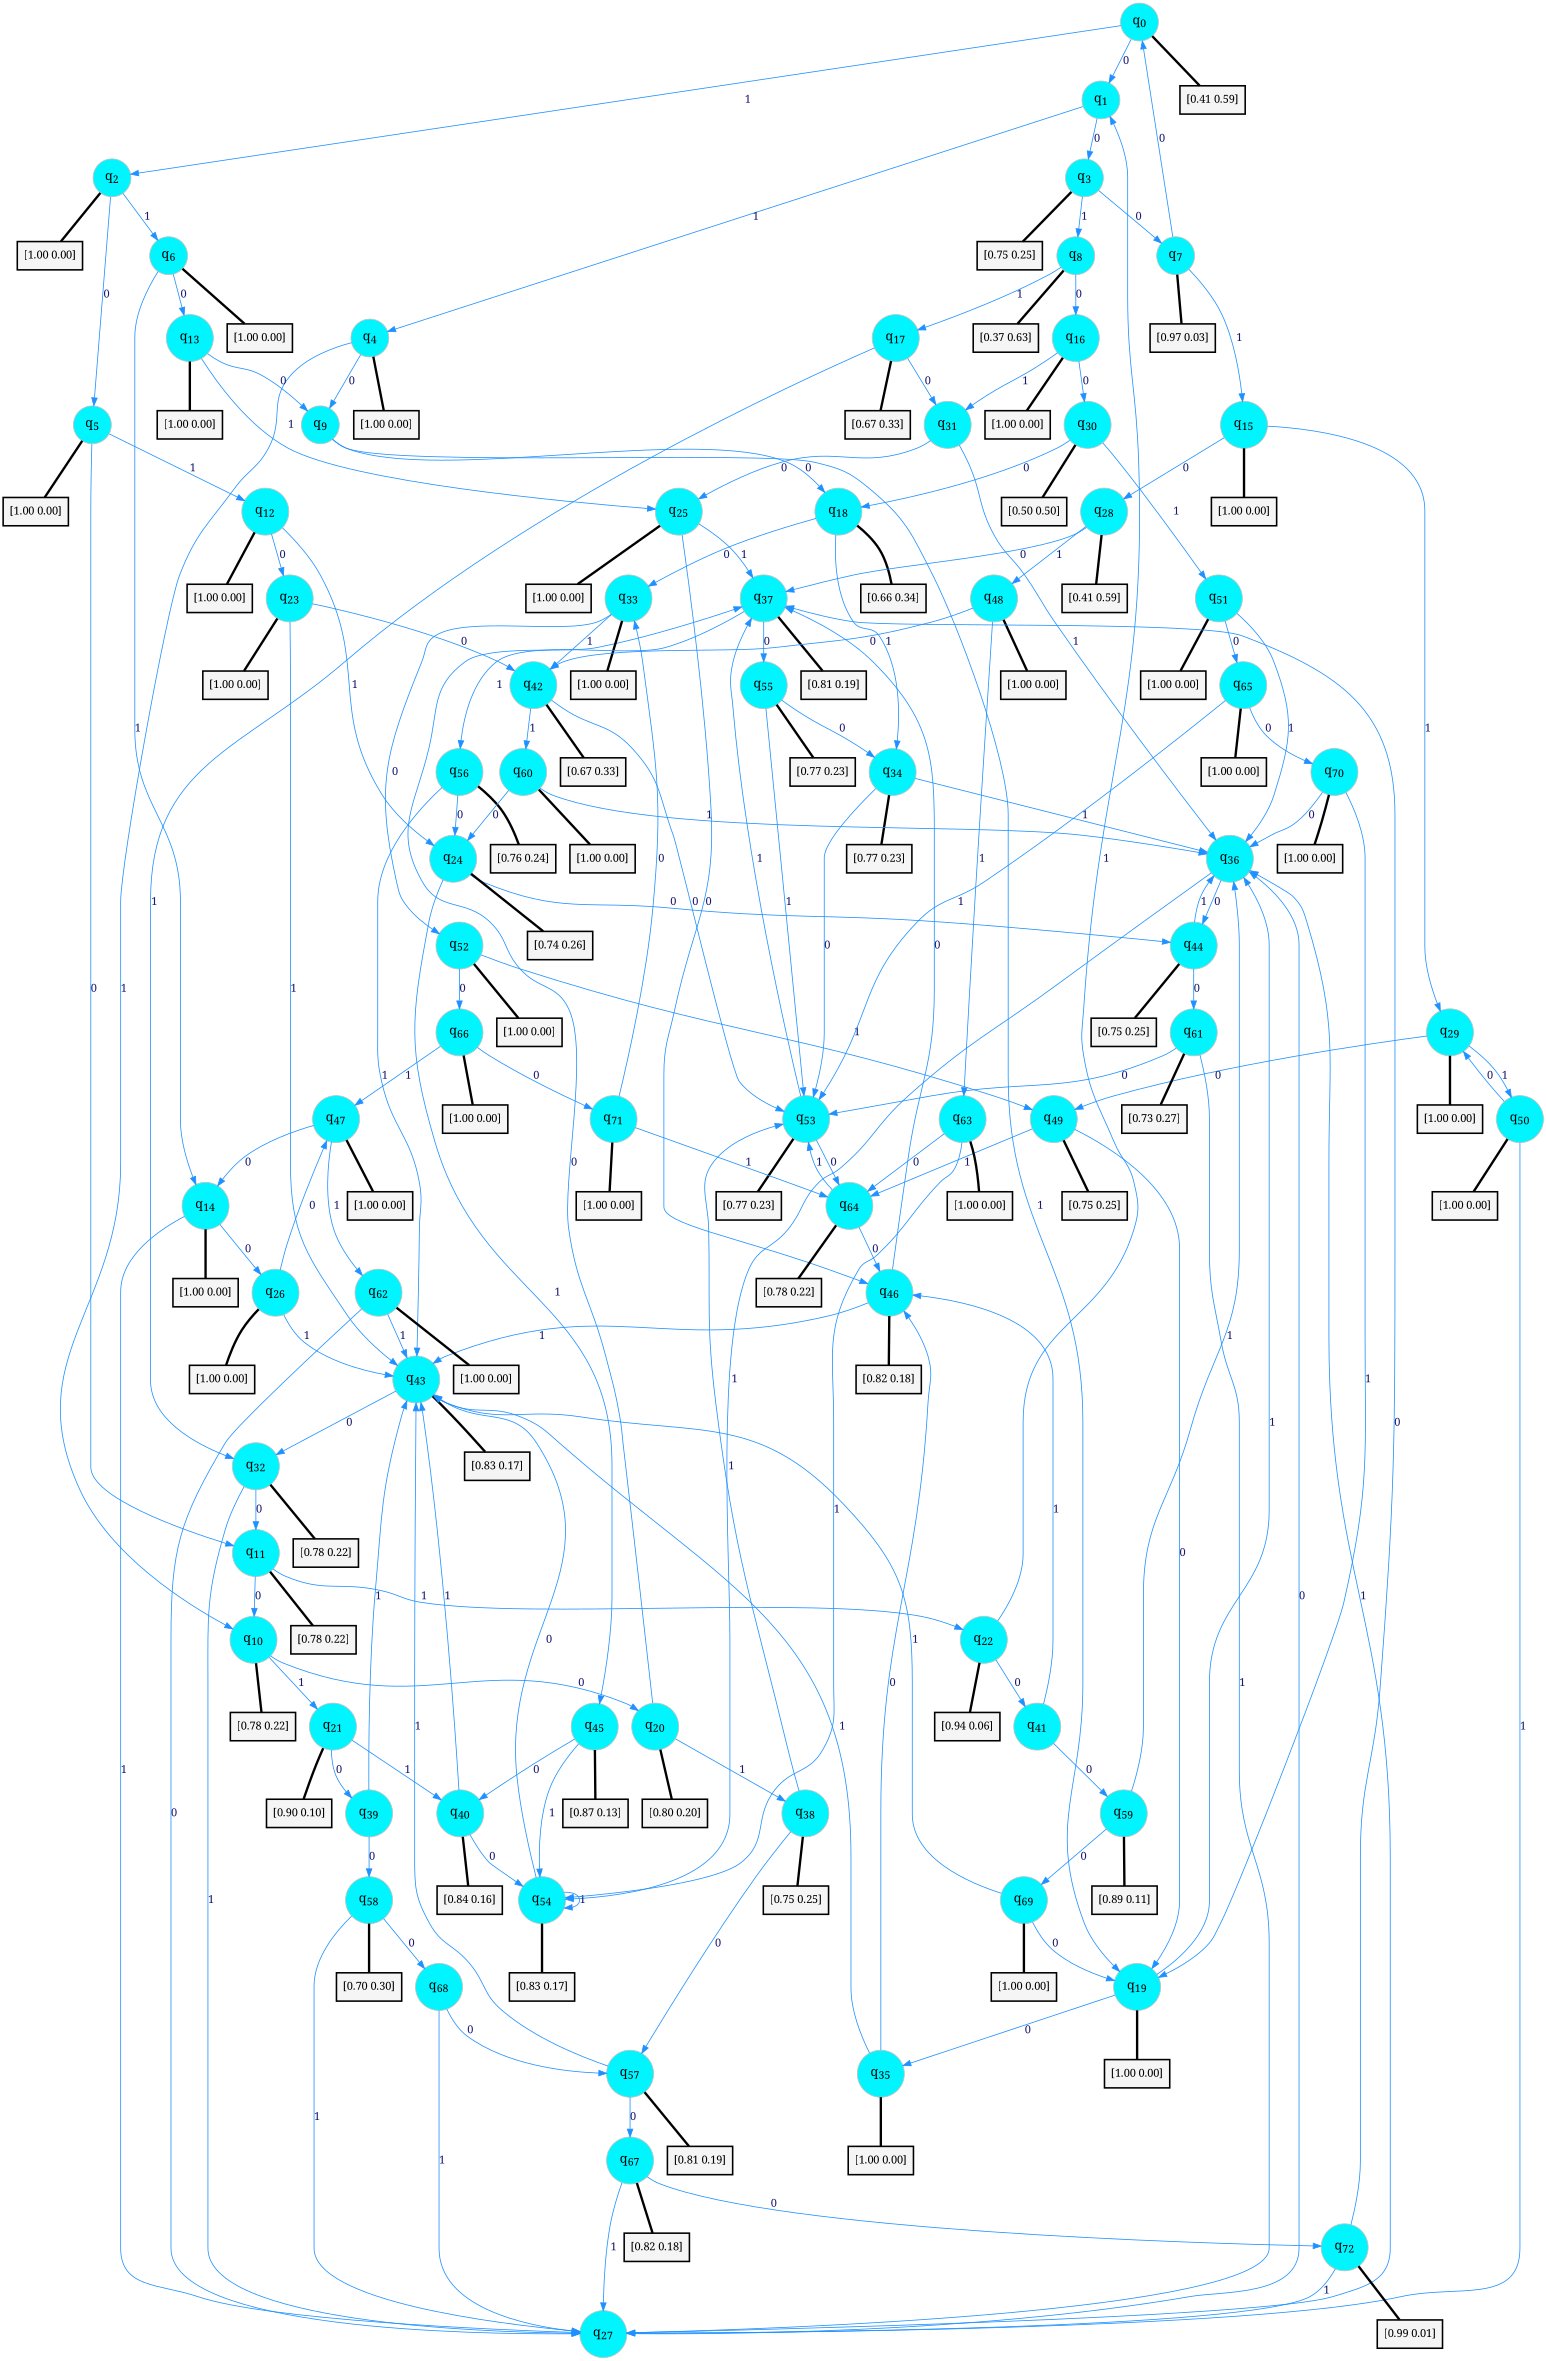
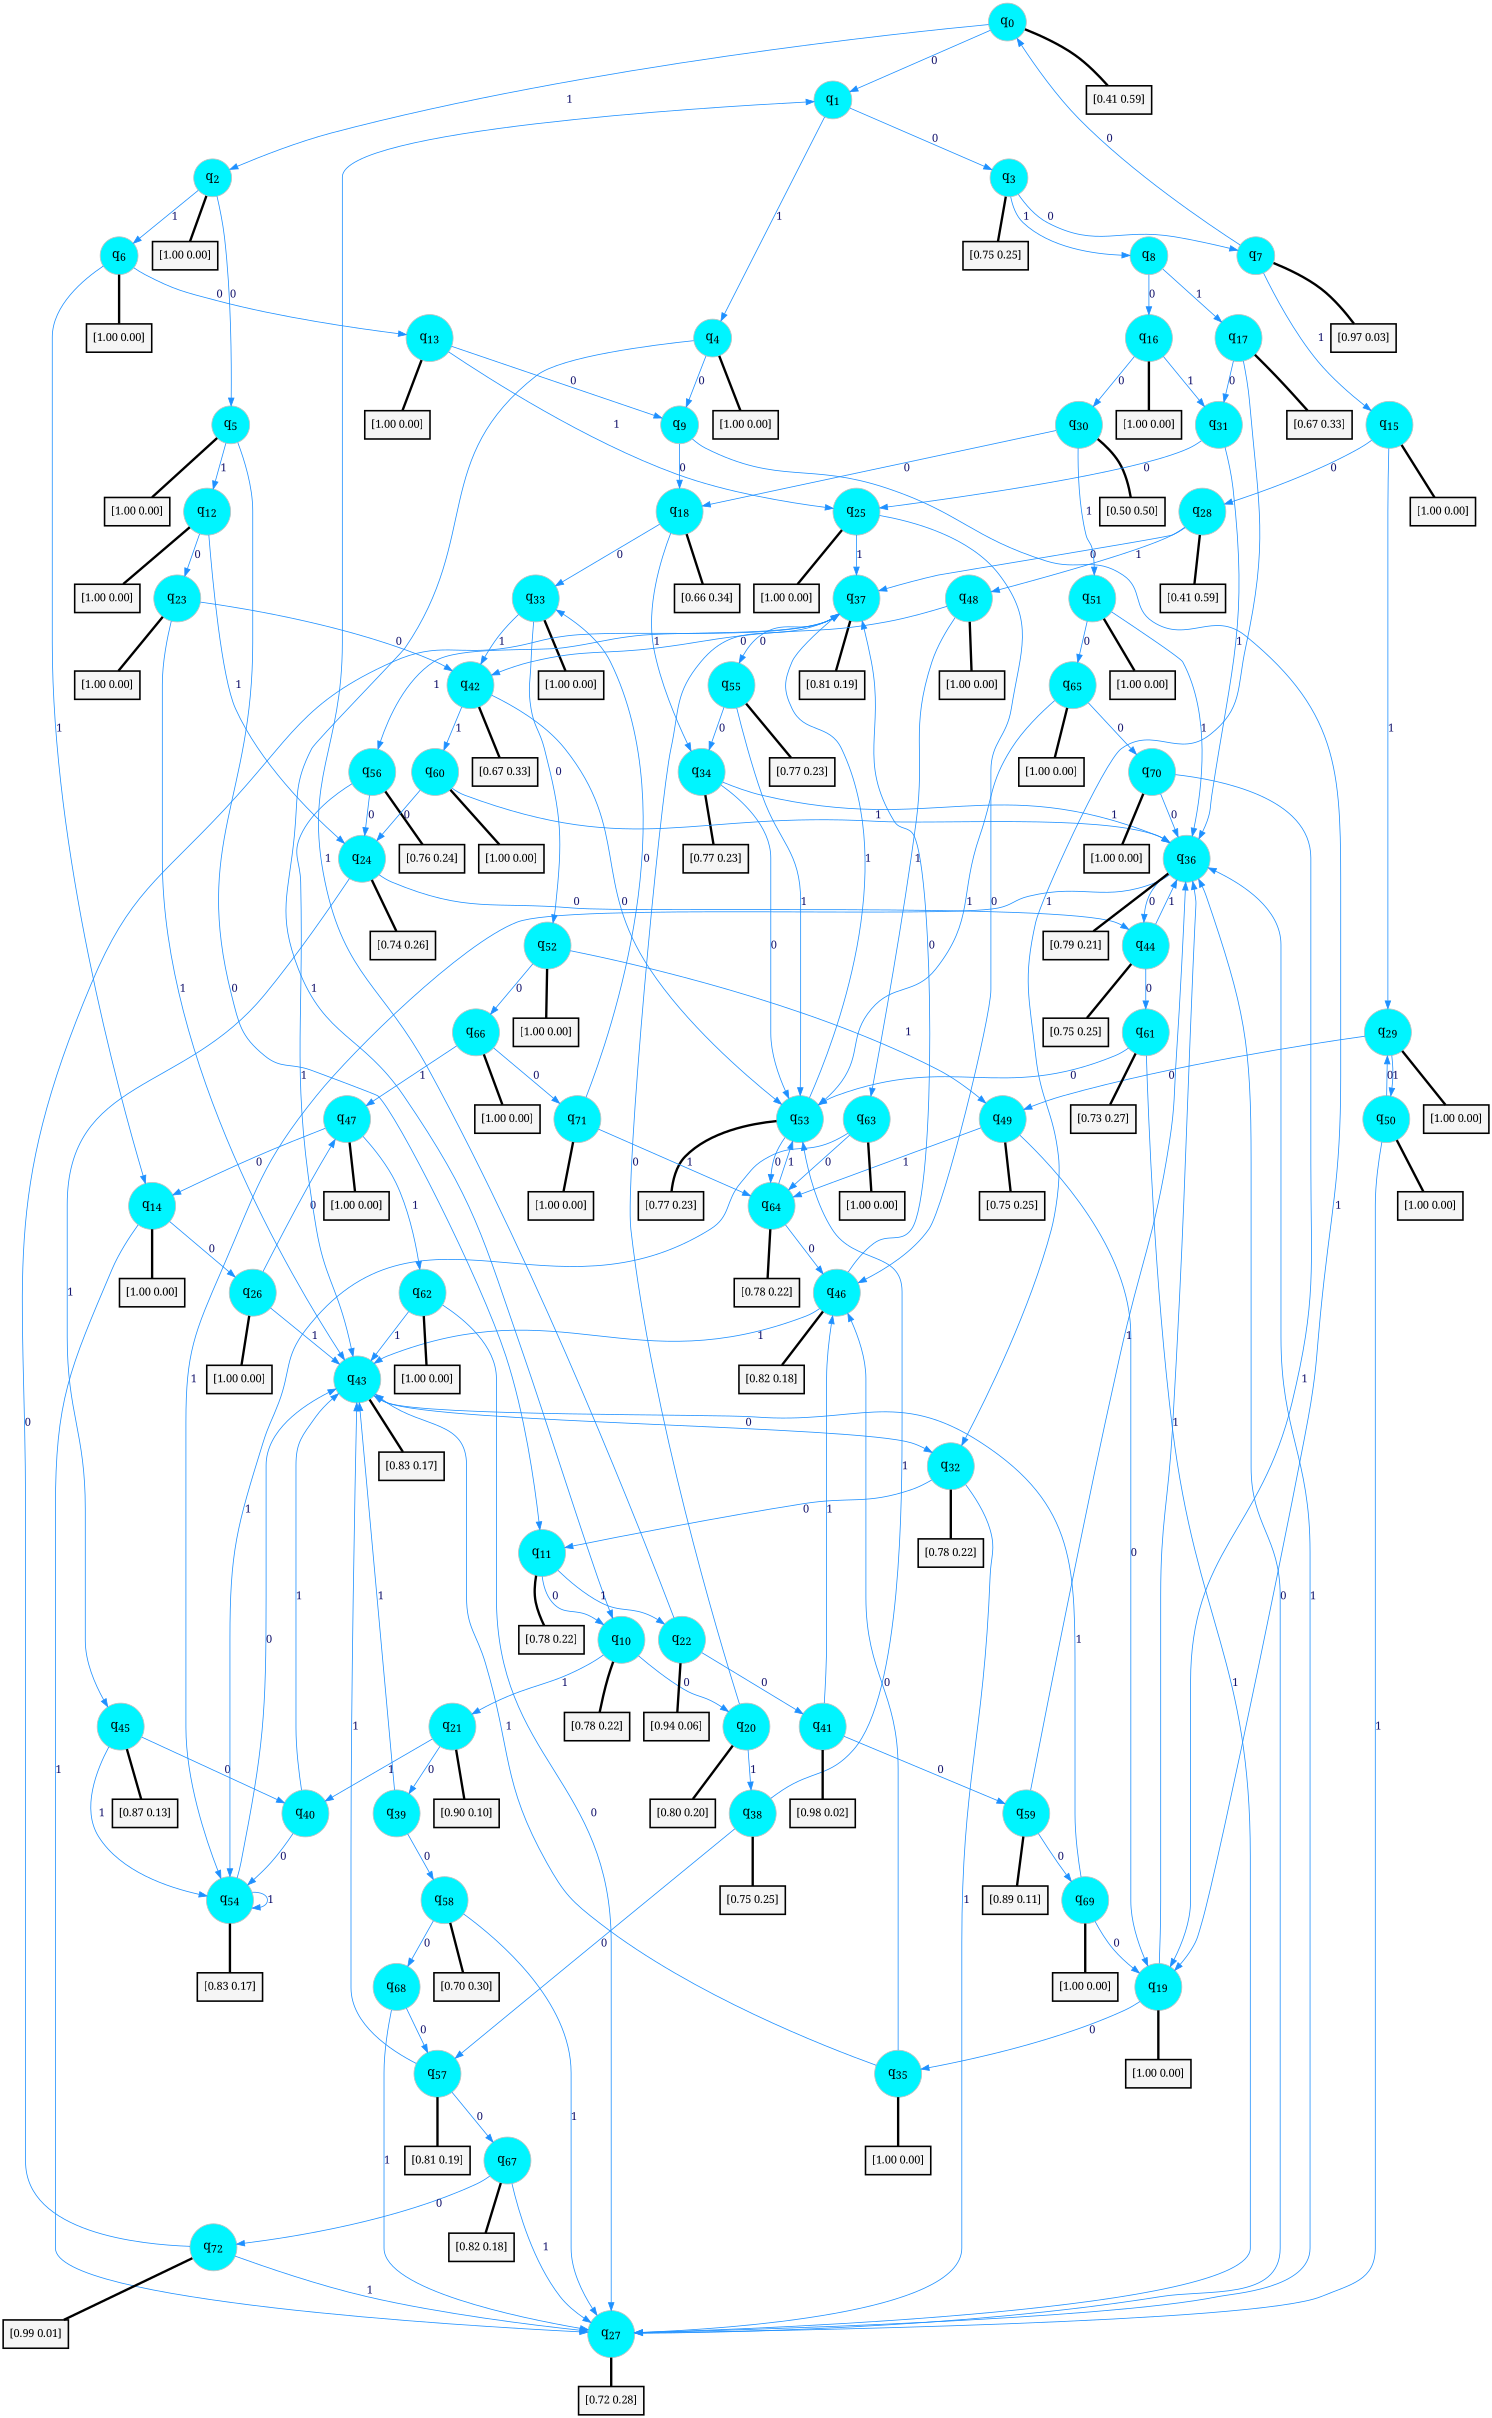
node "[0.37 0.63]": removed
node "[0.79 0.21]": added
node "[0.98 0.02]": added
node "[0.84 0.16]": removed
node "[0.72 0.28]": added
